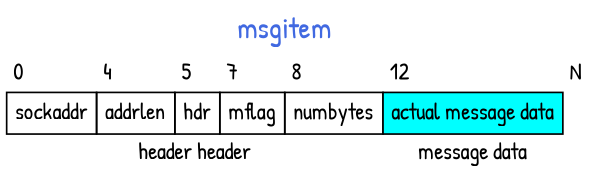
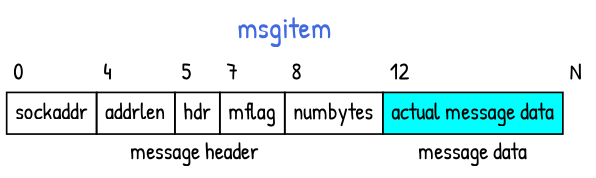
node "msgitem": text "header header" -> "message header"
